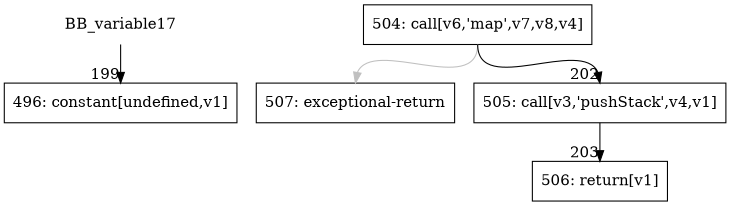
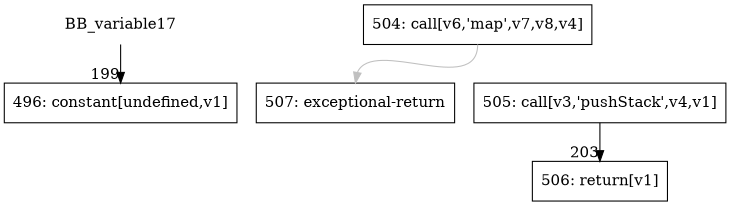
edge "504: call[v6,'map',v7,v8,v4]" -> "505: call[v3,'pushStack',v4,v1]": removed
